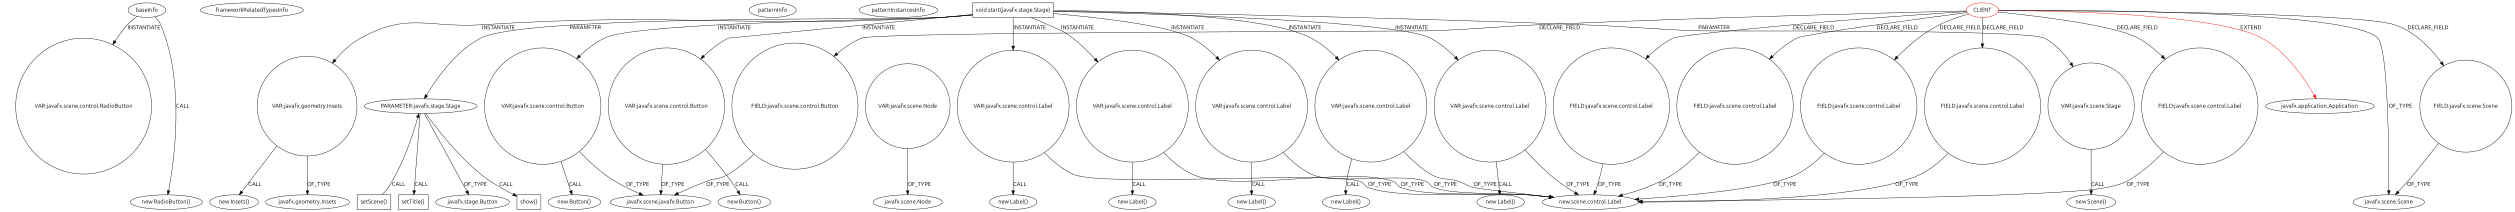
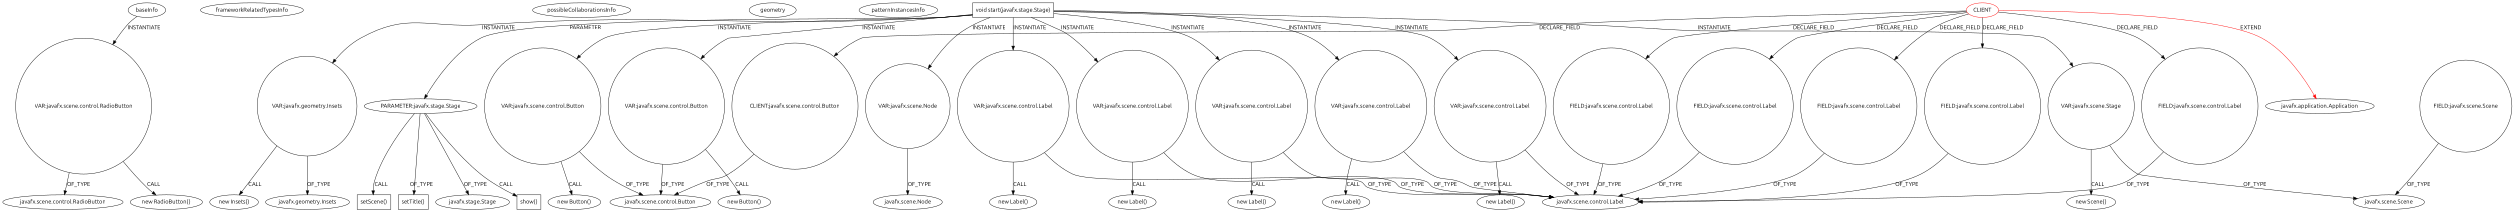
node "possibleCollaborationsInfo": added
node "patternInfo": label "patternInfo" -> "geometry"
edge "CLIENT" -> "FIELD:javafx.scene.Scene": removed, label "DECLARE_FIELD"
edge "CLIENT" -> "javafx.scene.Scene": now "VAR:javafx.scene.Stage" -> "javafx.scene.Scene"
edge "void start(javafx.stage.Stage)" -> "VAR:javafx.scene.Stage": label "PARAMETER" -> "INSTANTIATE"
edge "void start(javafx.stage.Stage)" -> "VAR:javafx.scene.Node": added, label "INSTANTIATE"
edge "baseInfo" -> "new RadioButton()": now "VAR:javafx.scene.control.RadioButton" -> "new RadioButton()"
node "FIELD:javafx.scene.control.Button": label "FIELD:javafx.scene.control.Button" -> "CLIENT:javafx.scene.control.Button"
edge "setScene()" -> "PARAMETER:javafx.stage.Stage": reversed
edge "PARAMETER:javafx.stage.Stage" -> "setTitle()": label "CALL" -> "OF_TYPE"
node "javafx.scene.control.RadioButton": added
node "javafx.stage.Button": label "javafx.stage.Button" -> "javafx.stage.Stage"
node "javafx.scene.javafx.Button": label "javafx.scene.javafx.Button" -> "javafx.scene.control.Button"
node "new.scene.control.Label": label "new.scene.control.Label" -> "javafx.scene.control.Label"
